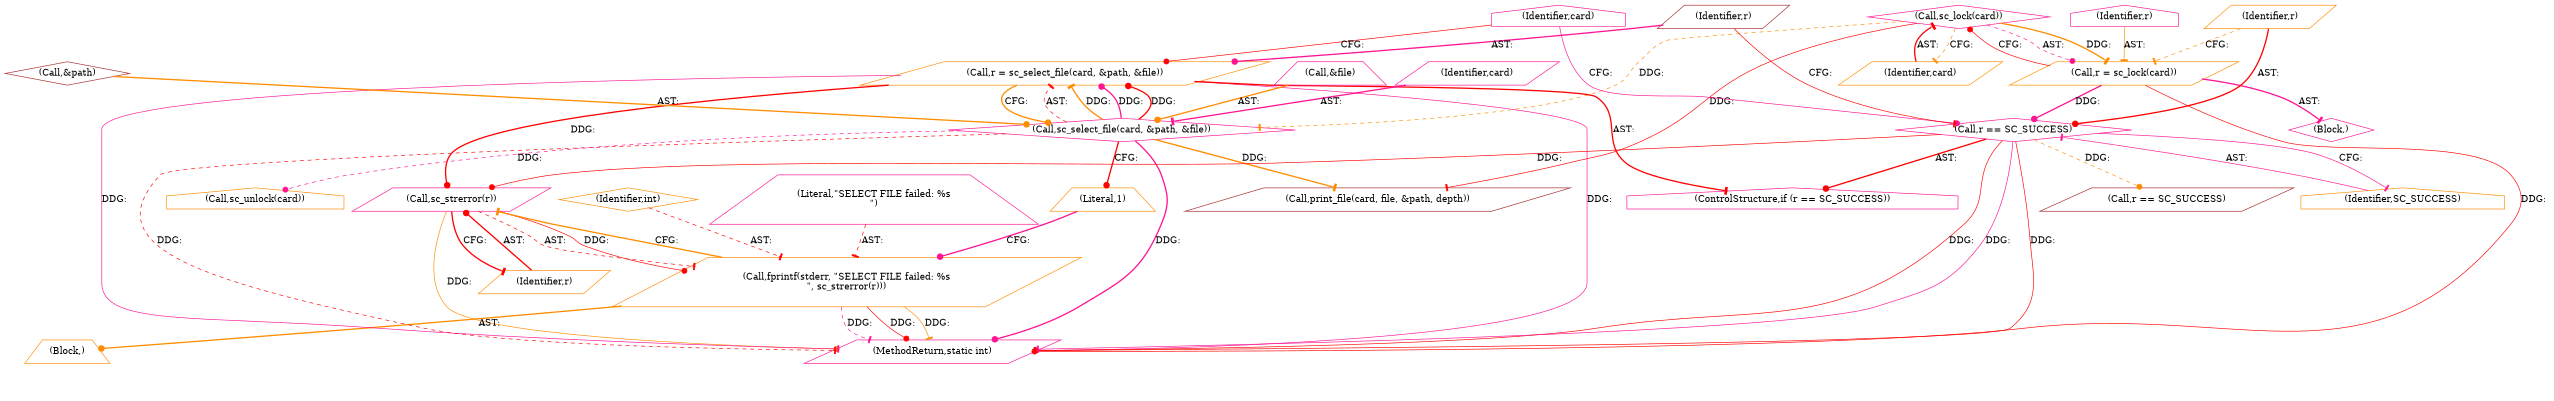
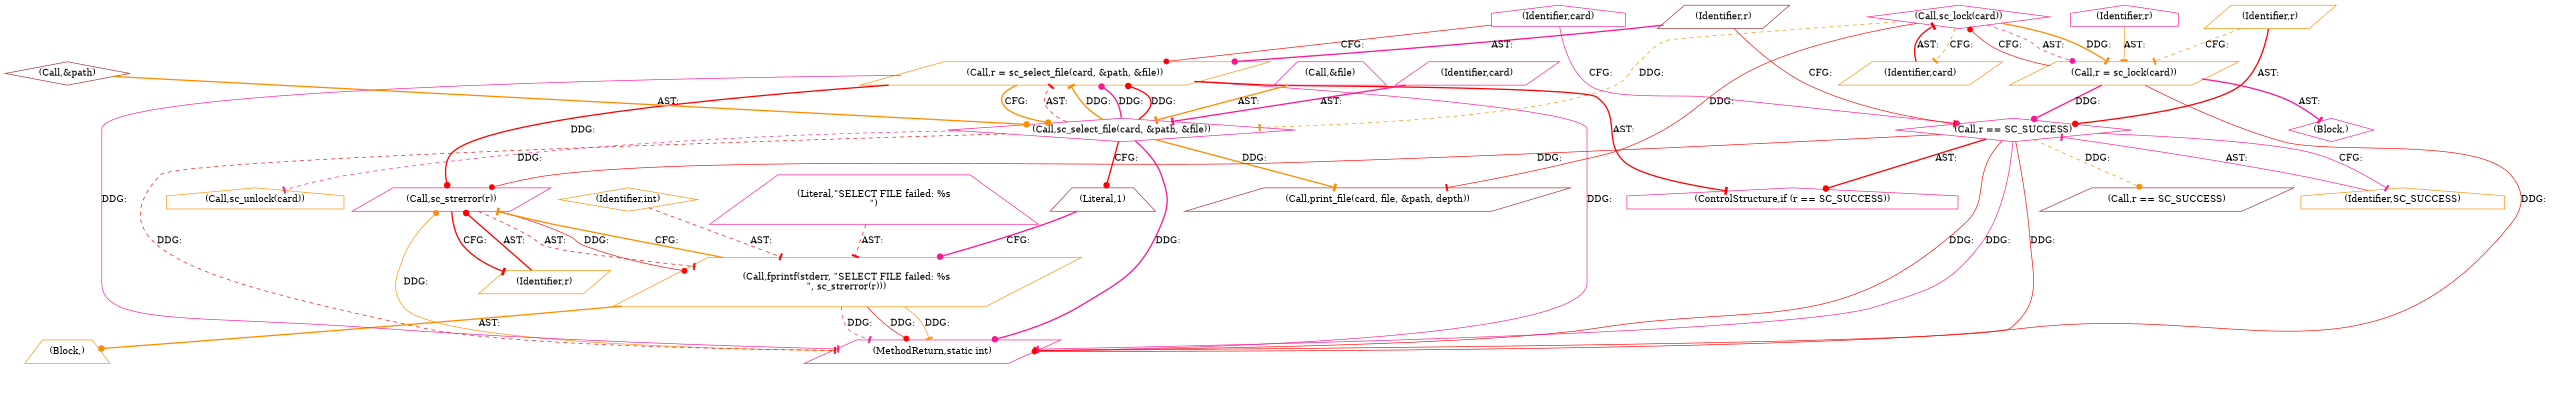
edge "(Call,&file)" -> "(Call,sc_select_file(card, &path, &file))": arrowhead dot -> tee
edge "(Call,sc_select_file(card, &path, &file))" -> "(Call,sc_unlock(card))": arrowhead dot -> tee
node "(Literal,1)": color darkorange -> brown
edge "(Call,sc_strerror(r))" -> "(MethodReturn,static int)": reversed
